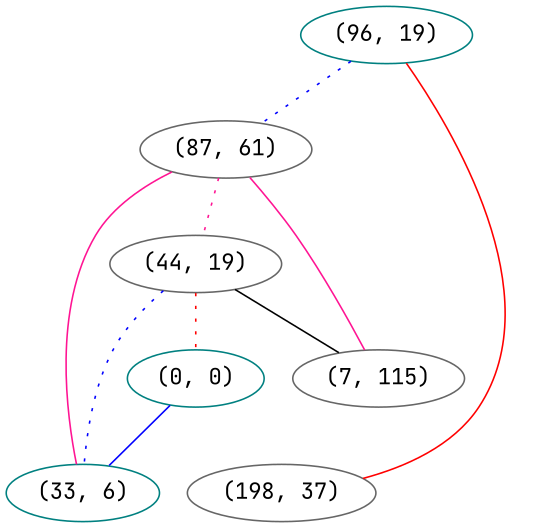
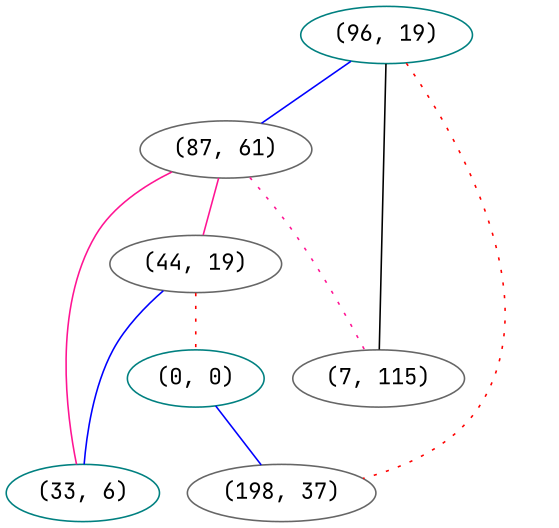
edge "(96, 19)" -- "(87, 61)": style dotted -> solid
edge "(87, 61)" -- "(44, 19)": style dotted -> solid
edge "(87, 61)" -- "(7, 115)": style solid -> dotted
edge "(96, 19)" -- "(198, 37)": style solid -> dotted
edge "(44, 19)" -- "(7, 115)": now "(96, 19)" -- "(7, 115)"
edge "(44, 19)" -- "(33, 6)": style dotted -> solid
edge "(0, 0)" -- "(33, 6)": now "(0, 0)" -- "(198, 37)"
